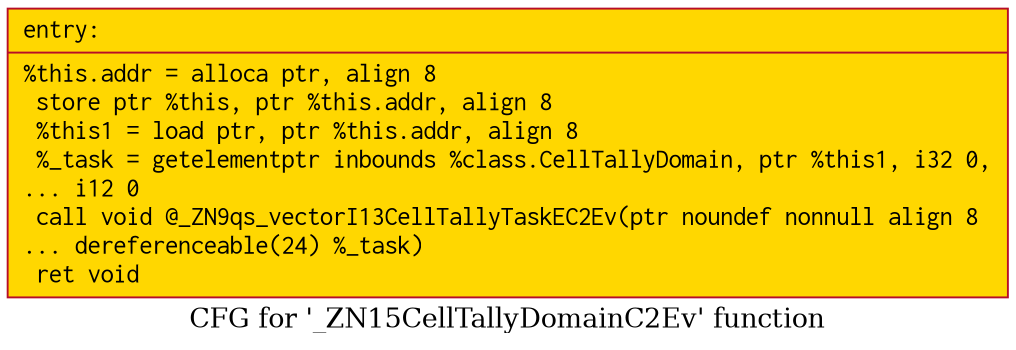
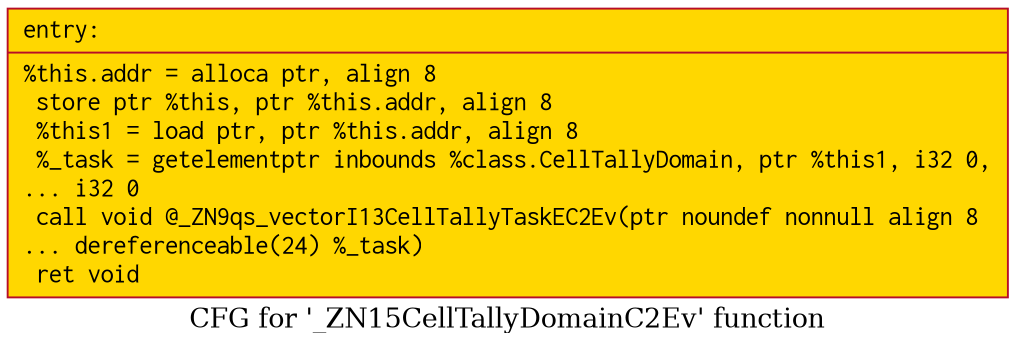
node "entry:": text "... i12 0" -> "... i32 0"
